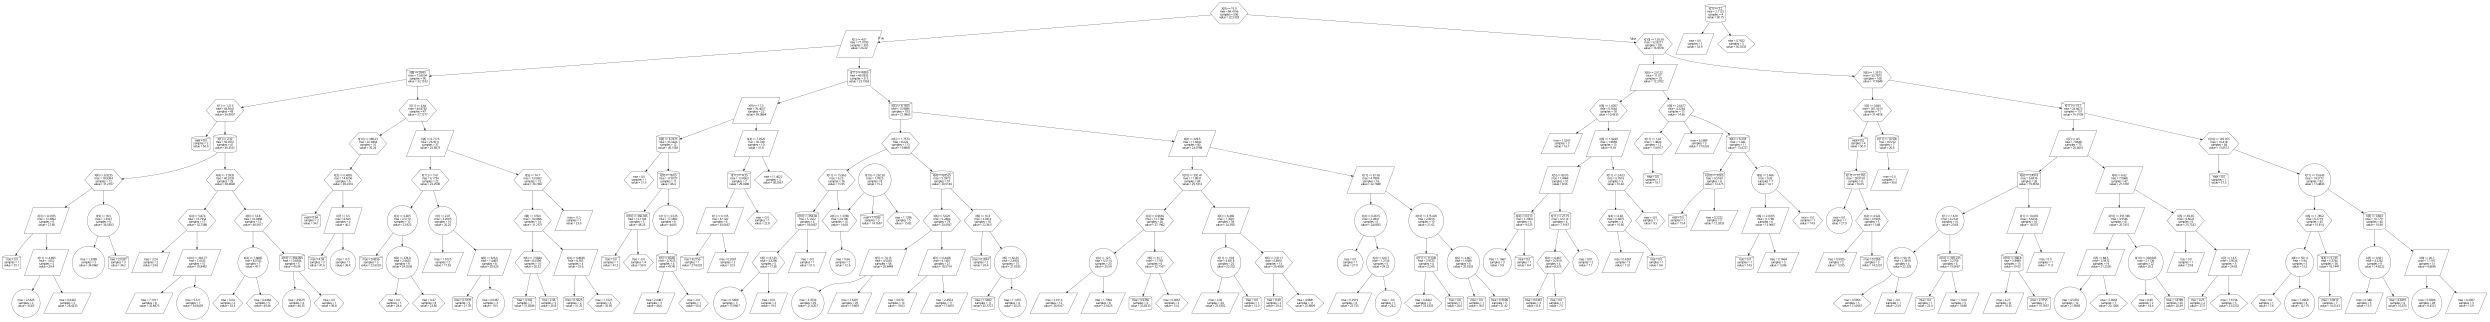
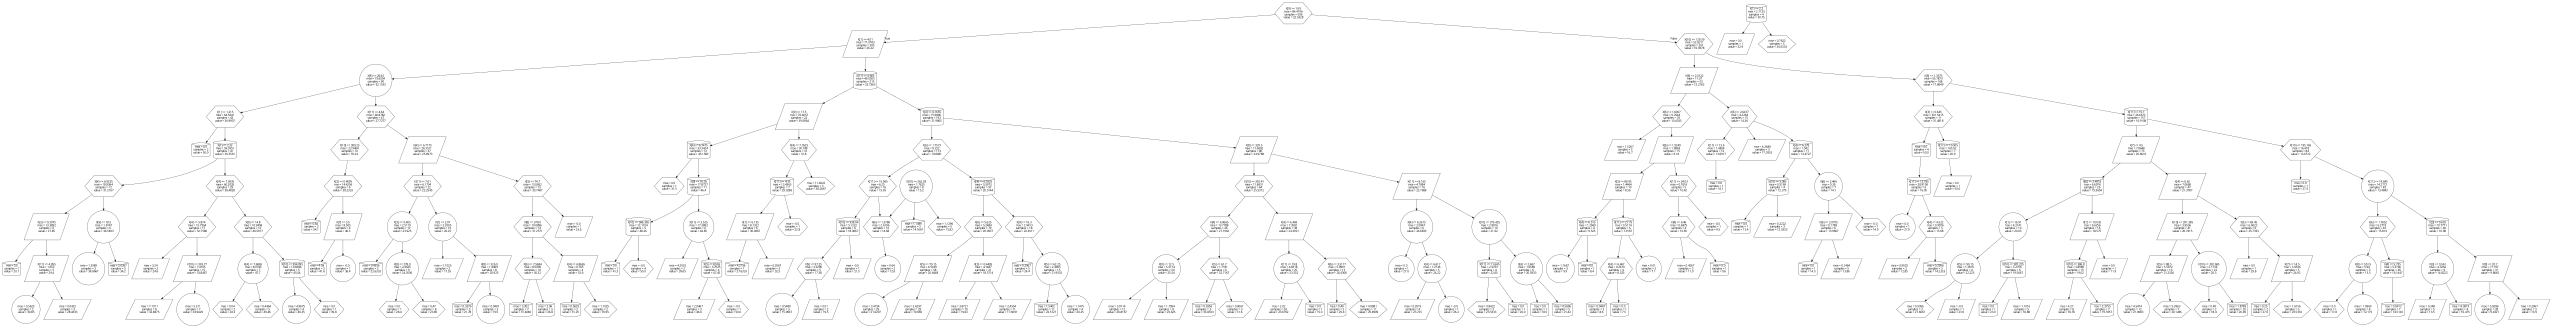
node "X[8] <= 264.5 mse = 73.6034 samples = 90 value = 32.1533": shape cylinder -> circle
node "X[4] <= 7.0525 mse = 30.748 samples = 10 value = 31.8": shape parallelogram -> hexagon
node "mse = 4.2025 samples = 2 value = 39.65": added
